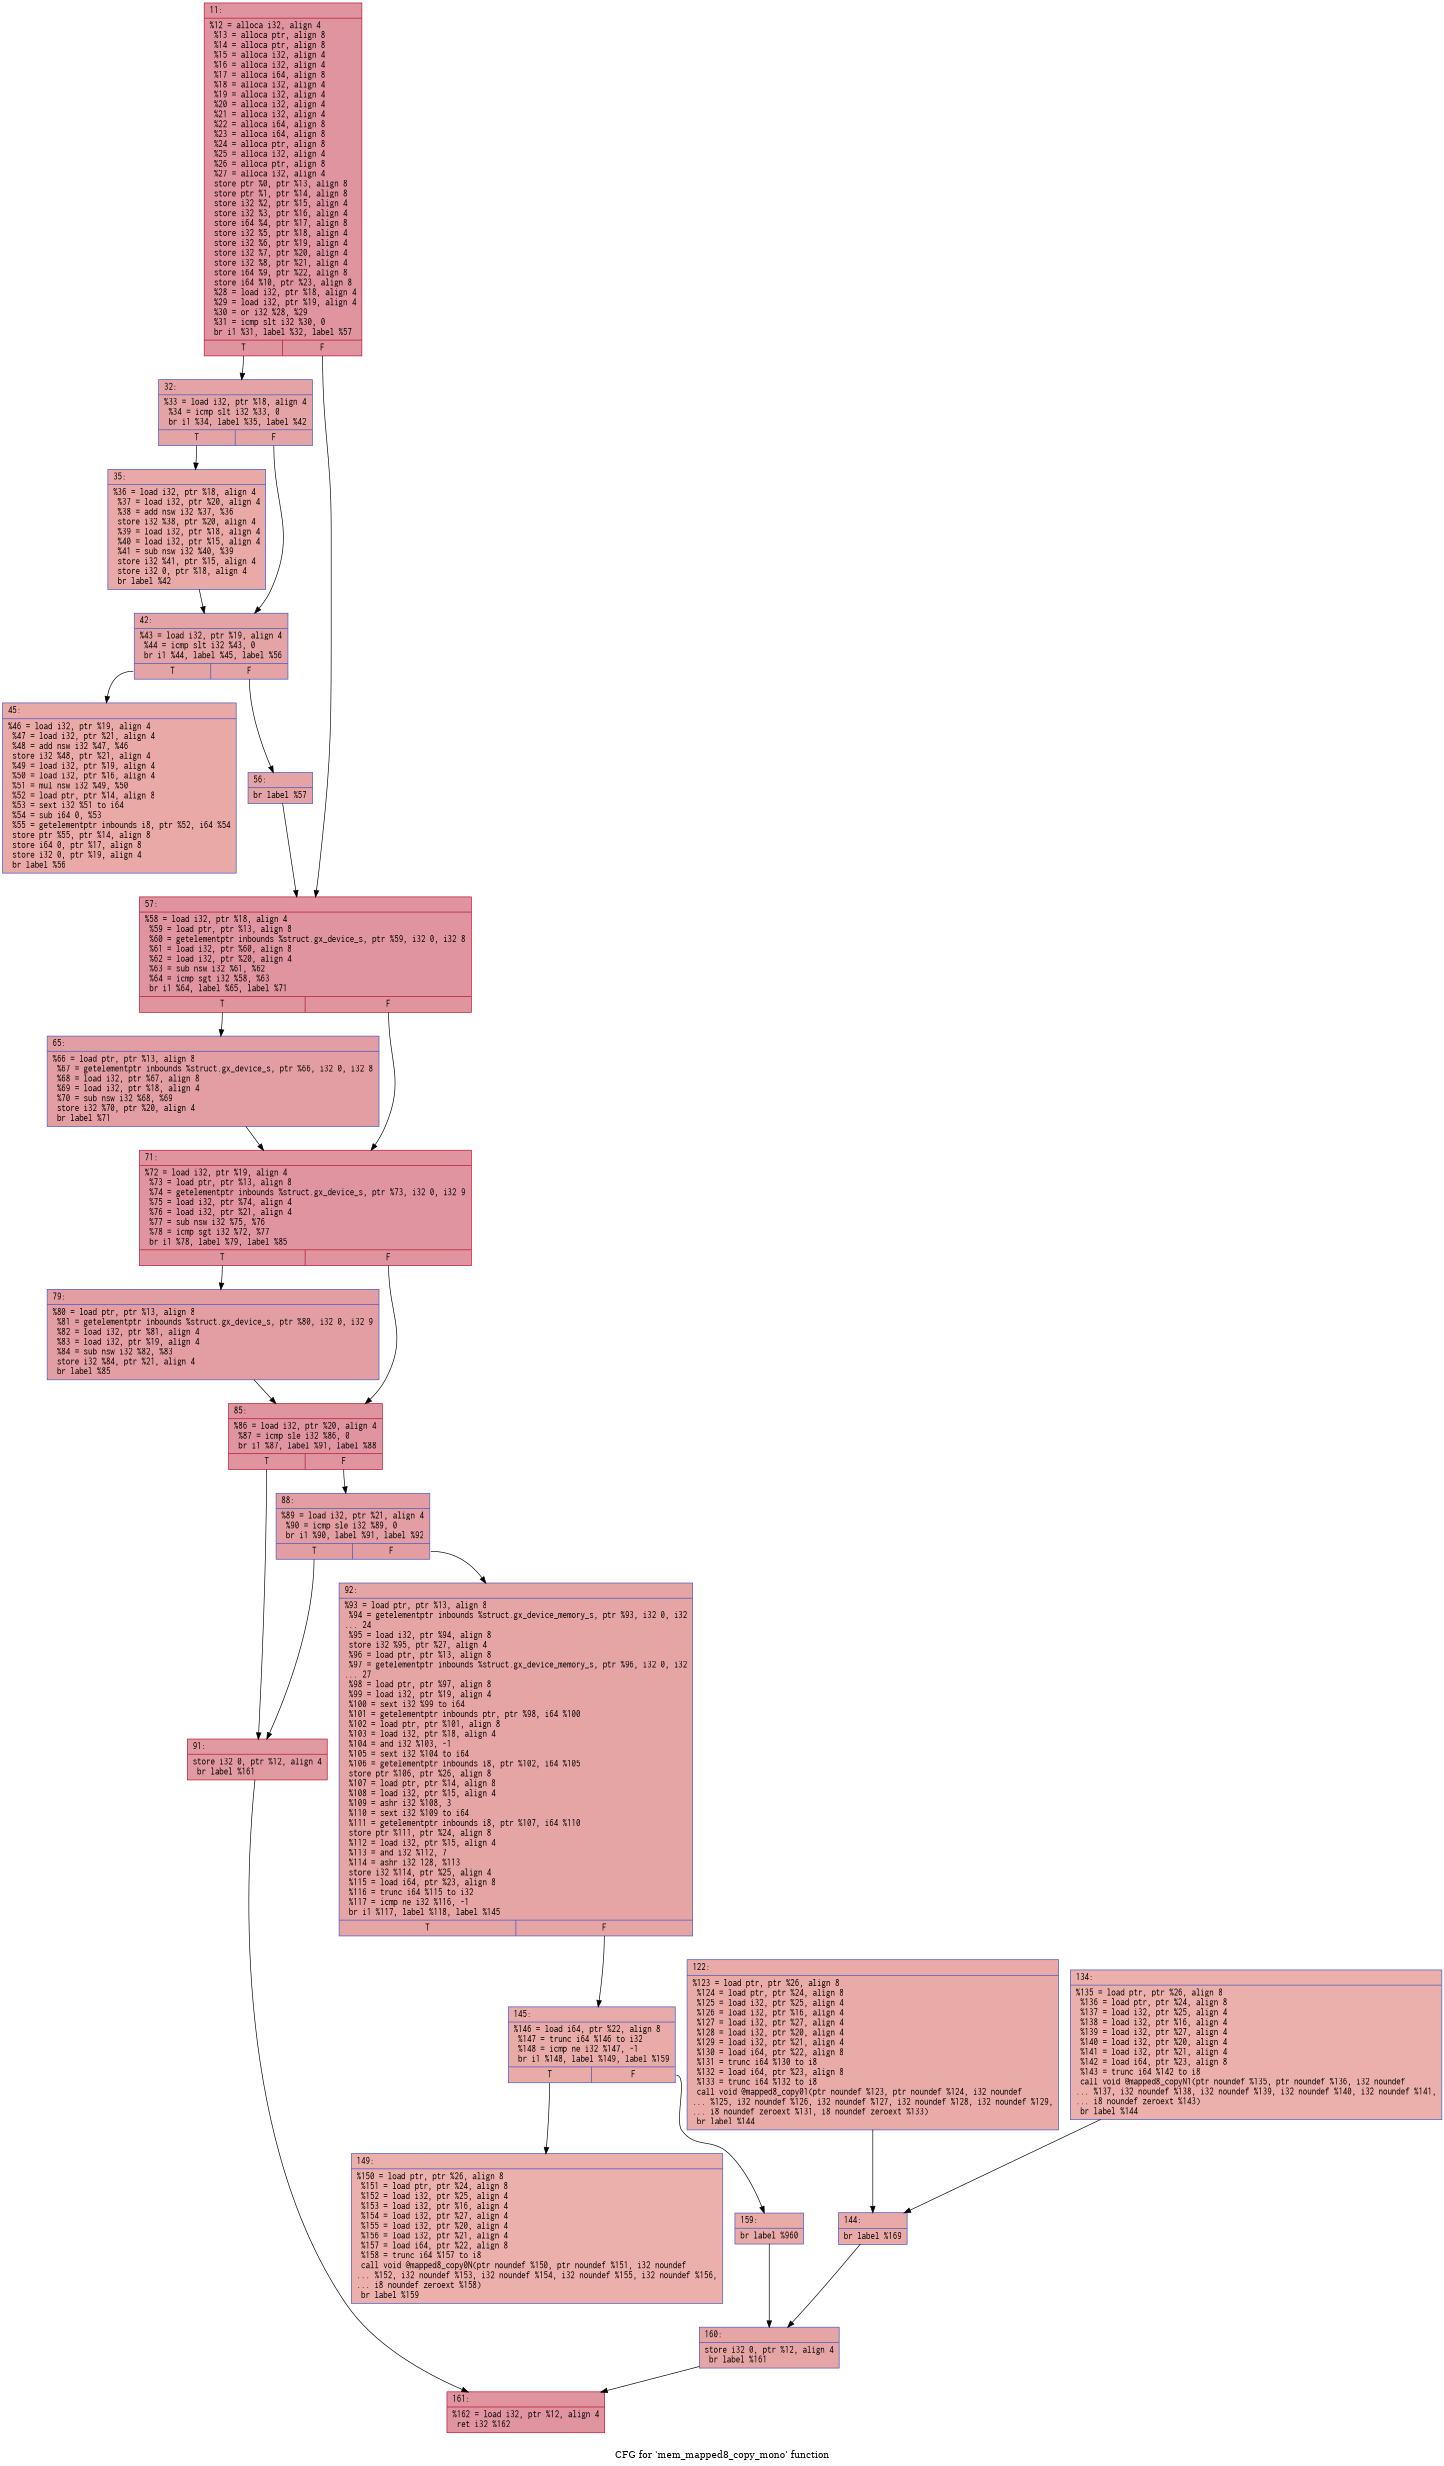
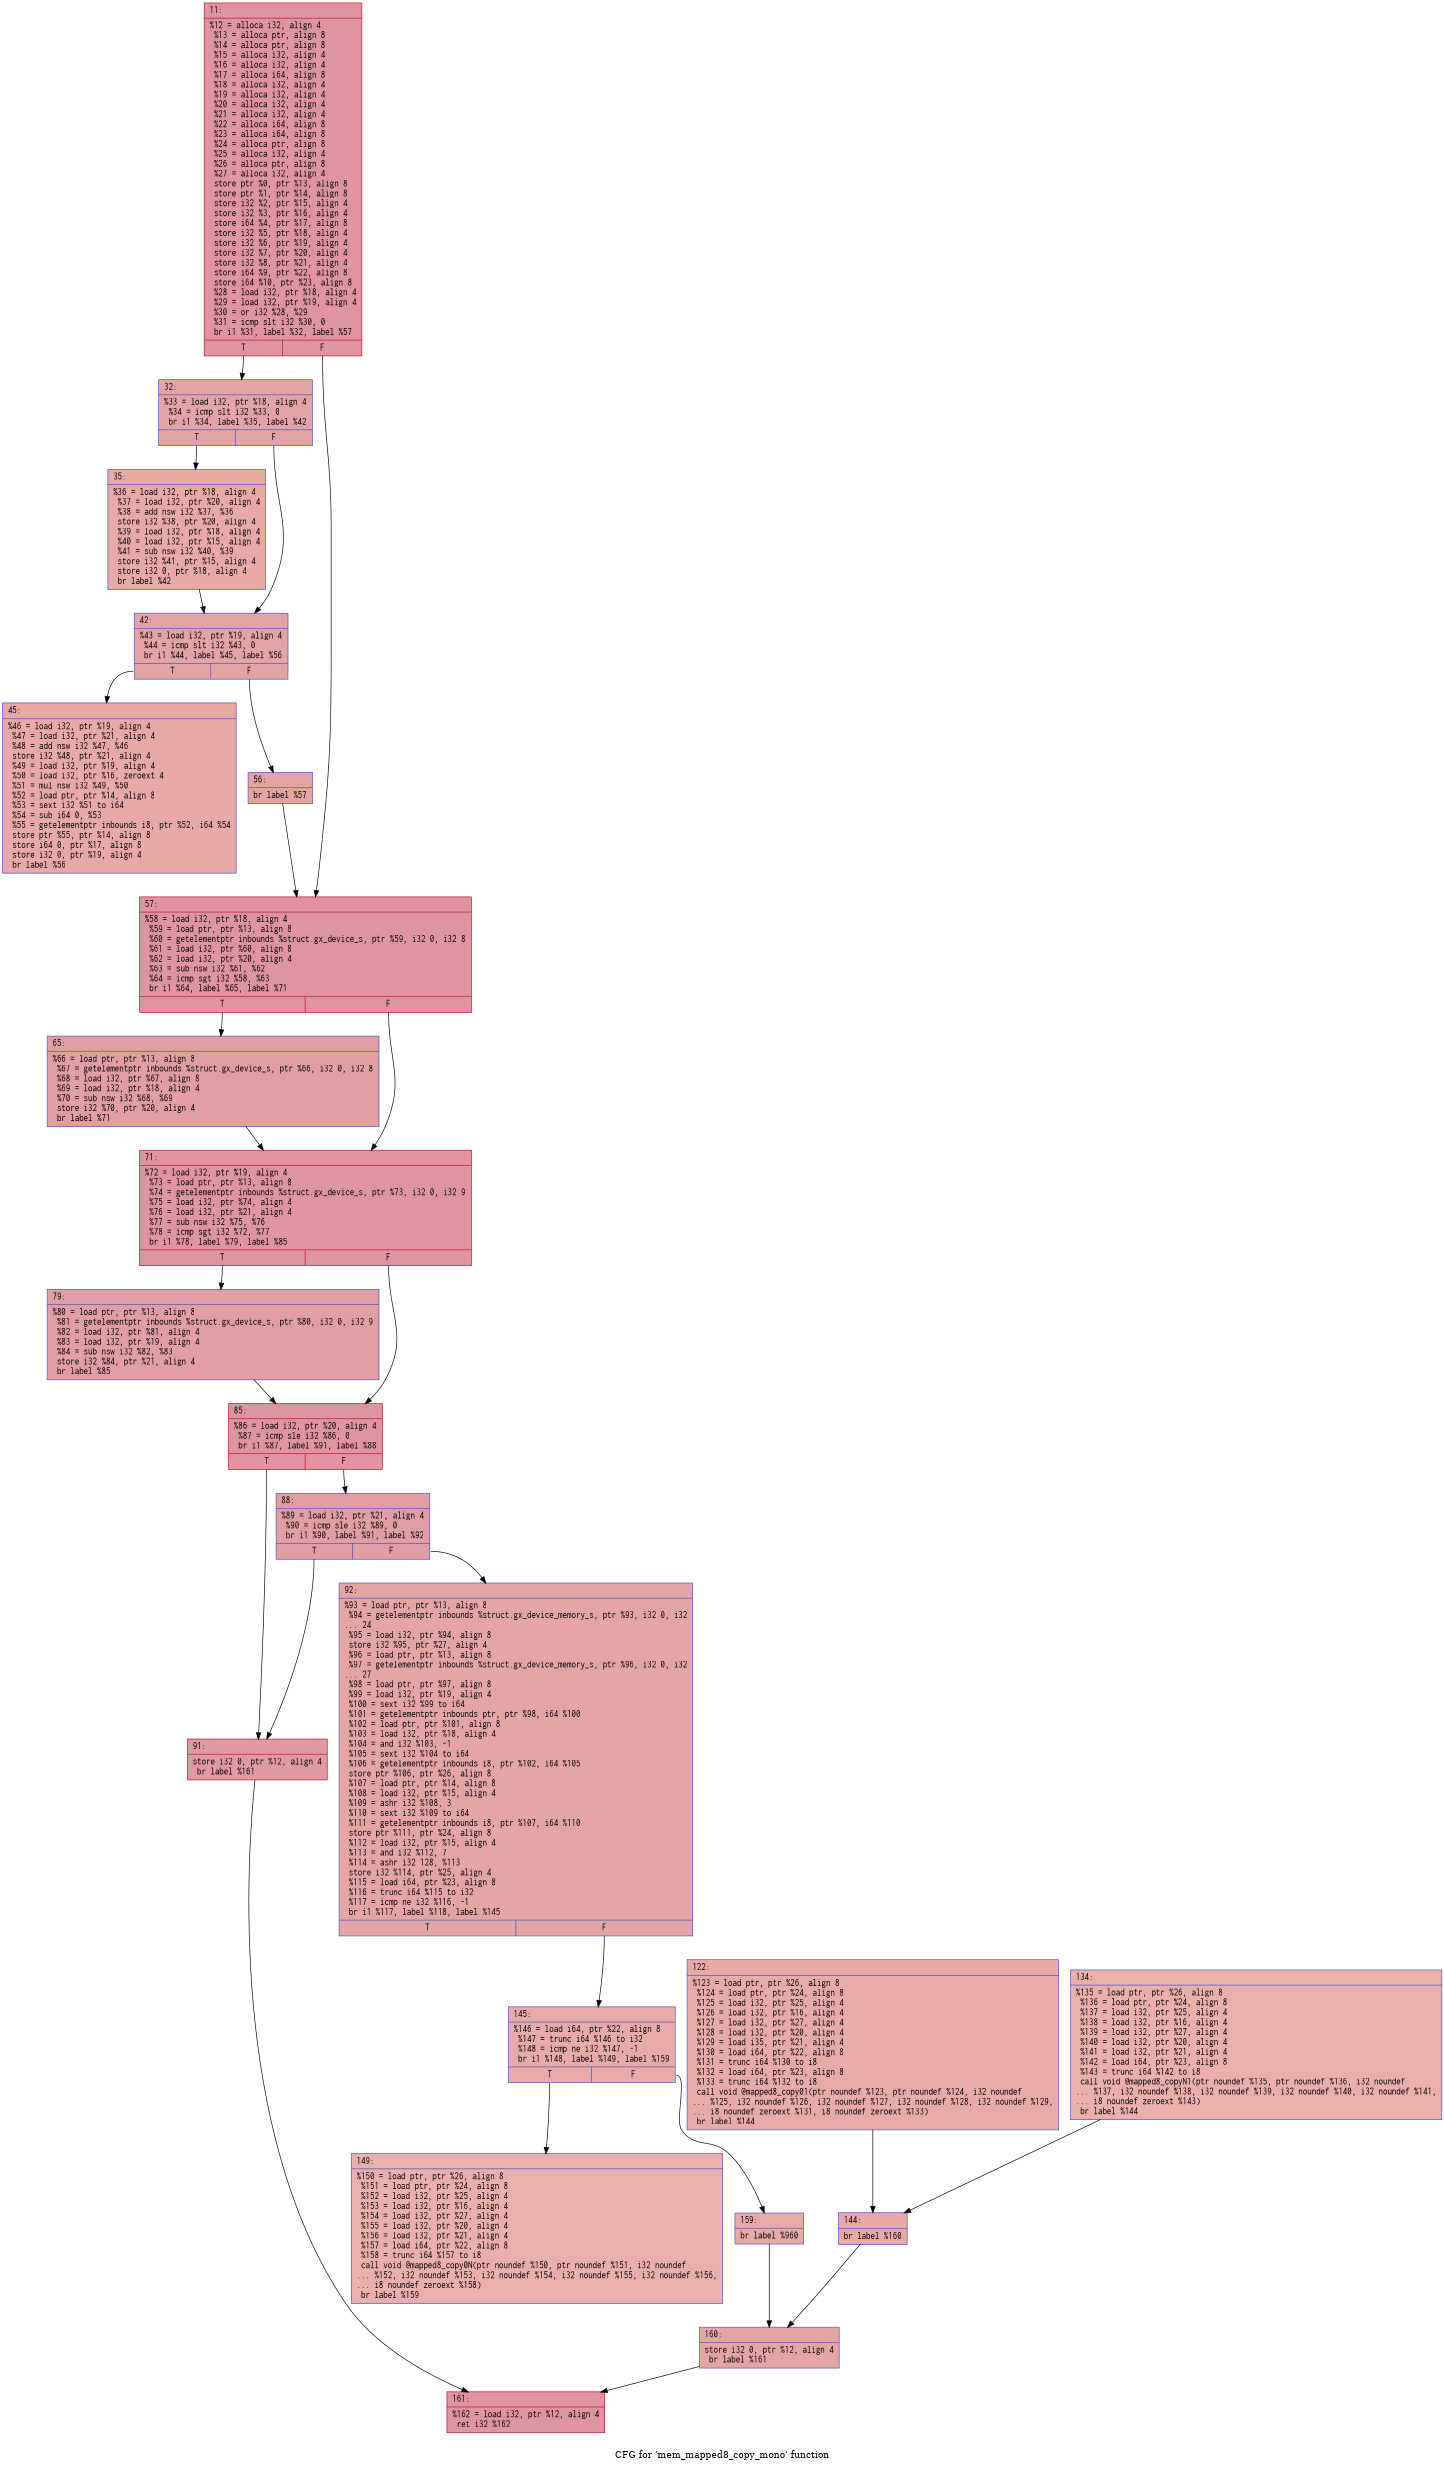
node "45:": text "%50 = load i32, ptr %16, align 4" -> "%50 = load i32, ptr %16, zeroext 4"
node "122:": text "%129 = load i32, ptr %21, align 4" -> "%129 = load i35, ptr %21, align 4"
node "144:": text "br label %169" -> "br label %160"
